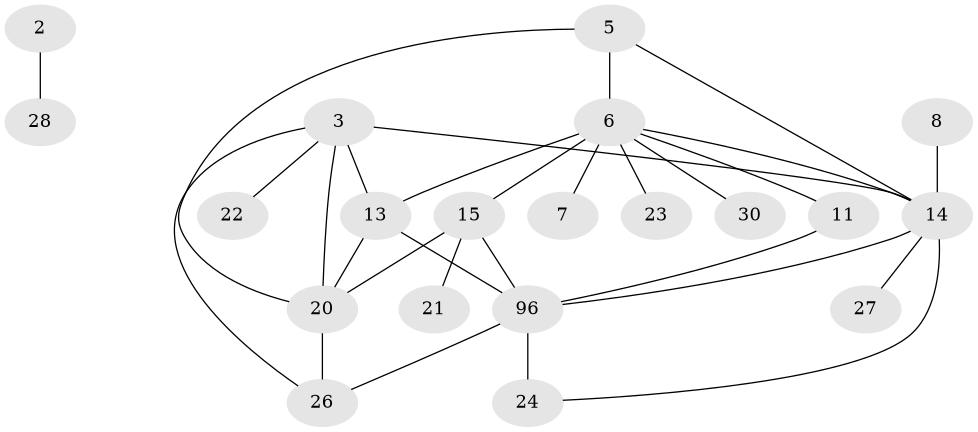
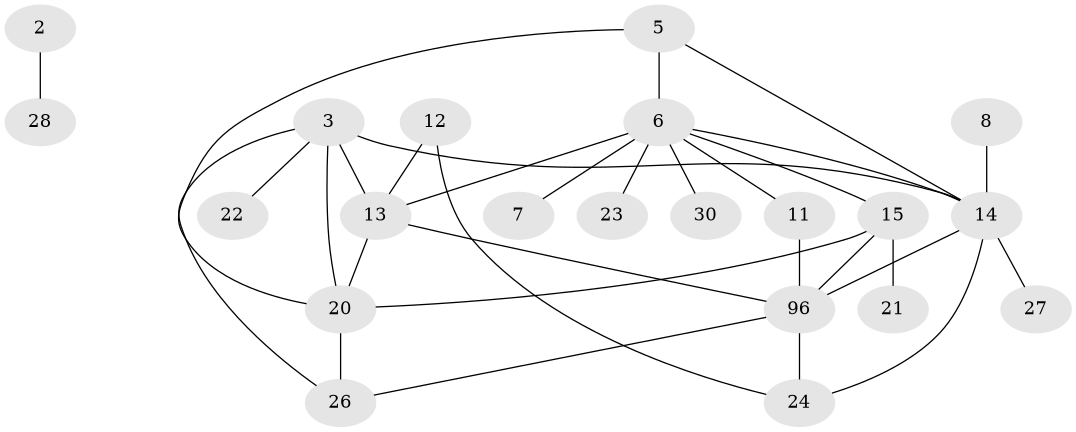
node "12": added
